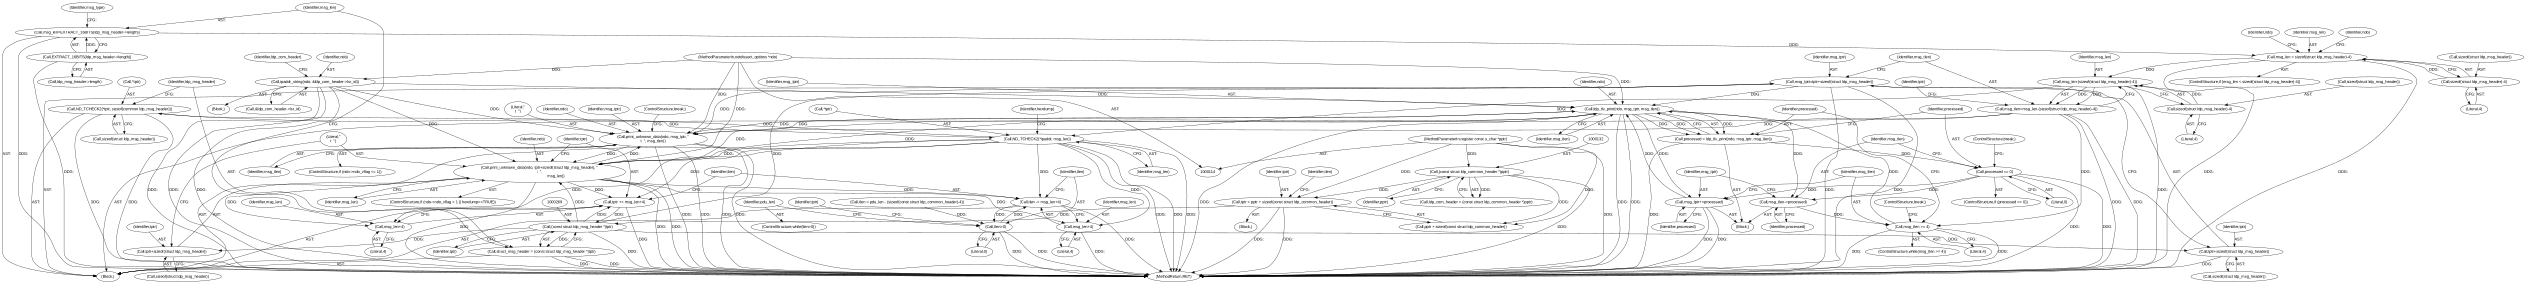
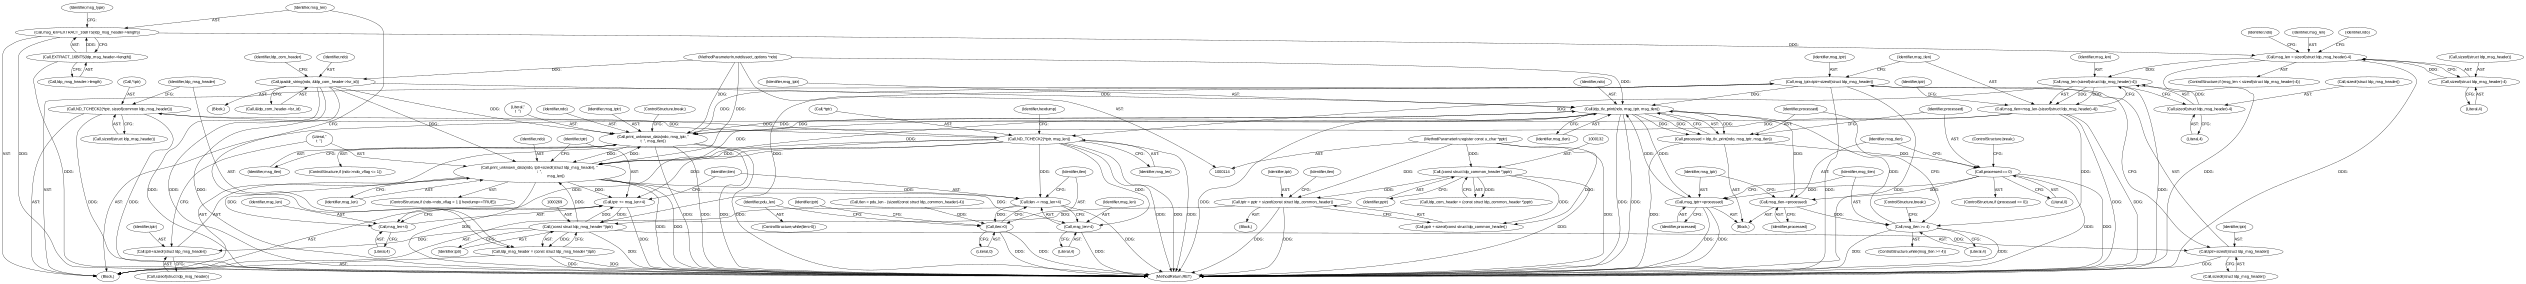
node "(Call,ND_TCHECK2(*ipaddr, msg_len))": label "(Call,ND_TCHECK2(*ipaddr, msg_len))" -> "(Call,ND_TCHECK2(*tptr, msg_len))"
edge "(Call,tlen>0)" -> "(Call,tlen -= msg_len+4)": label "DDG: " -> "CFG: "
node "(Call,struct_msg_header = (const struct ldp_msg_header *)tptr)": label "(Call,struct_msg_header = (const struct ldp_msg_header *)tptr)" -> "(Call,ldp_msg_header = (const struct ldp_msg_header *)tptr)"
